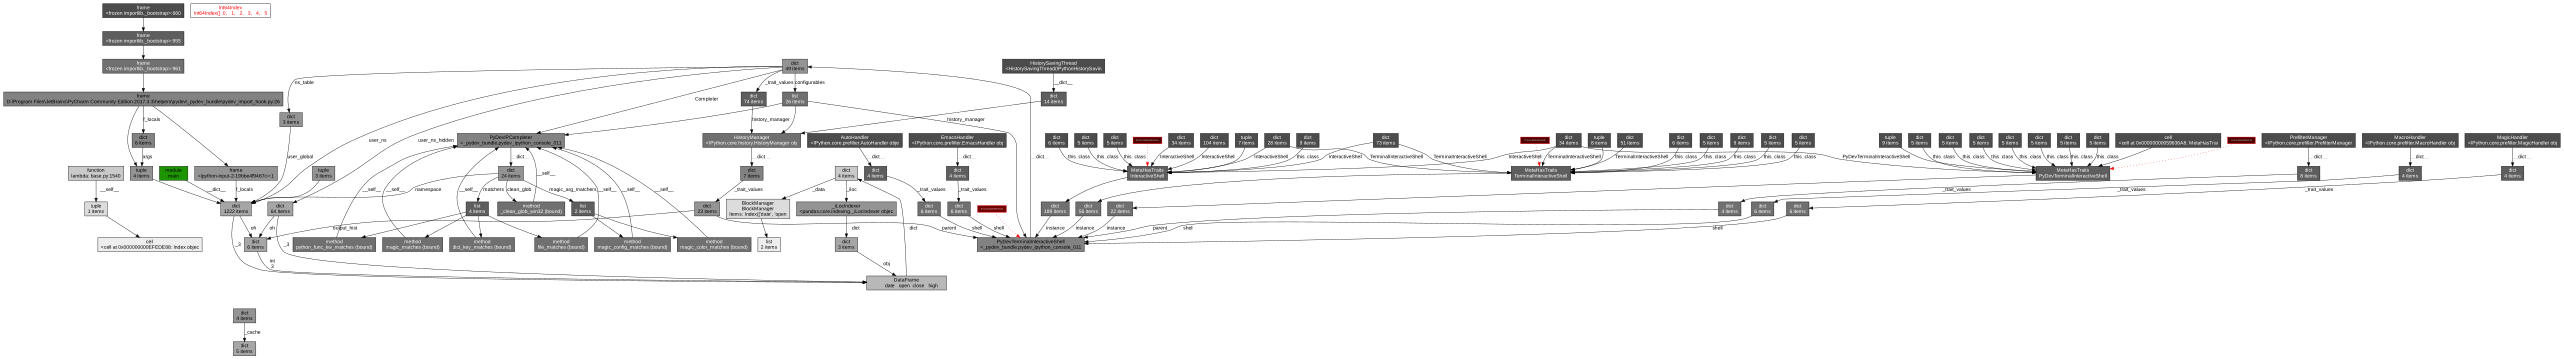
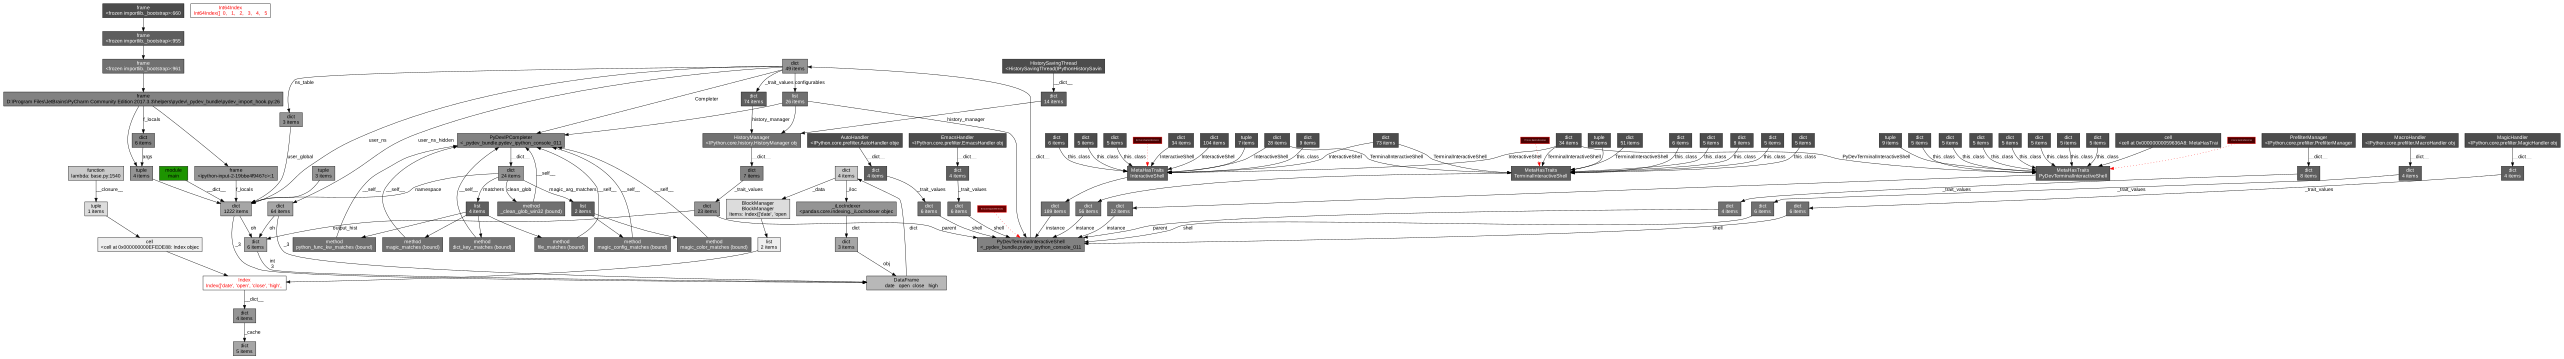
edge "function lambda: base.py:1540" -> "tuple 1 items": label "__self__" -> "__closure__"
node "Index Index(['date', 'open', 'close', 'high',": added
